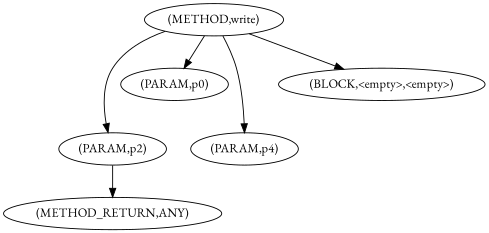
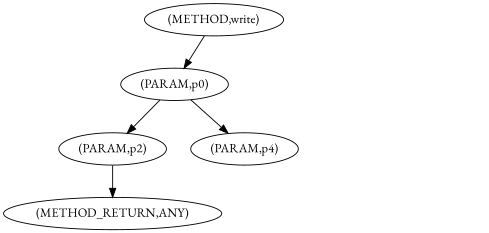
edge "(METHOD,write)" -> "(PARAM,p2)": now "(PARAM,p0)" -> "(PARAM,p2)"
edge "(METHOD,write)" -> "(PARAM,p4)": now "(PARAM,p0)" -> "(PARAM,p4)"
node "(BLOCK,<empty>,<empty>)": removed
